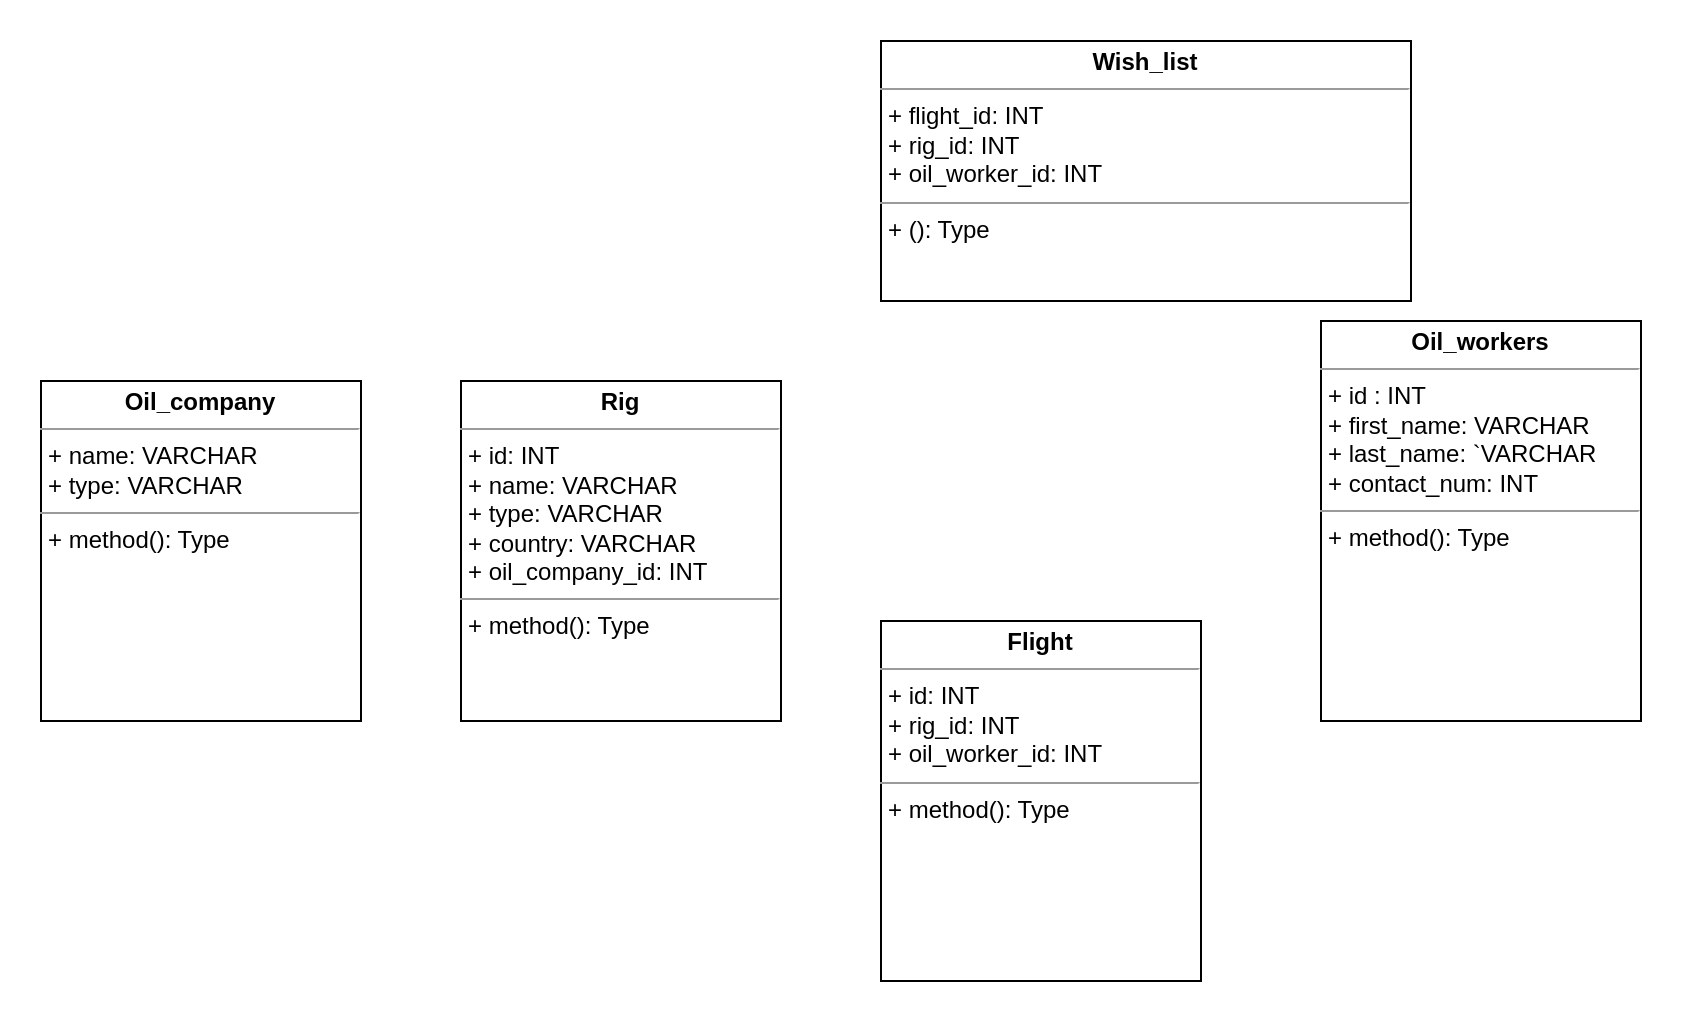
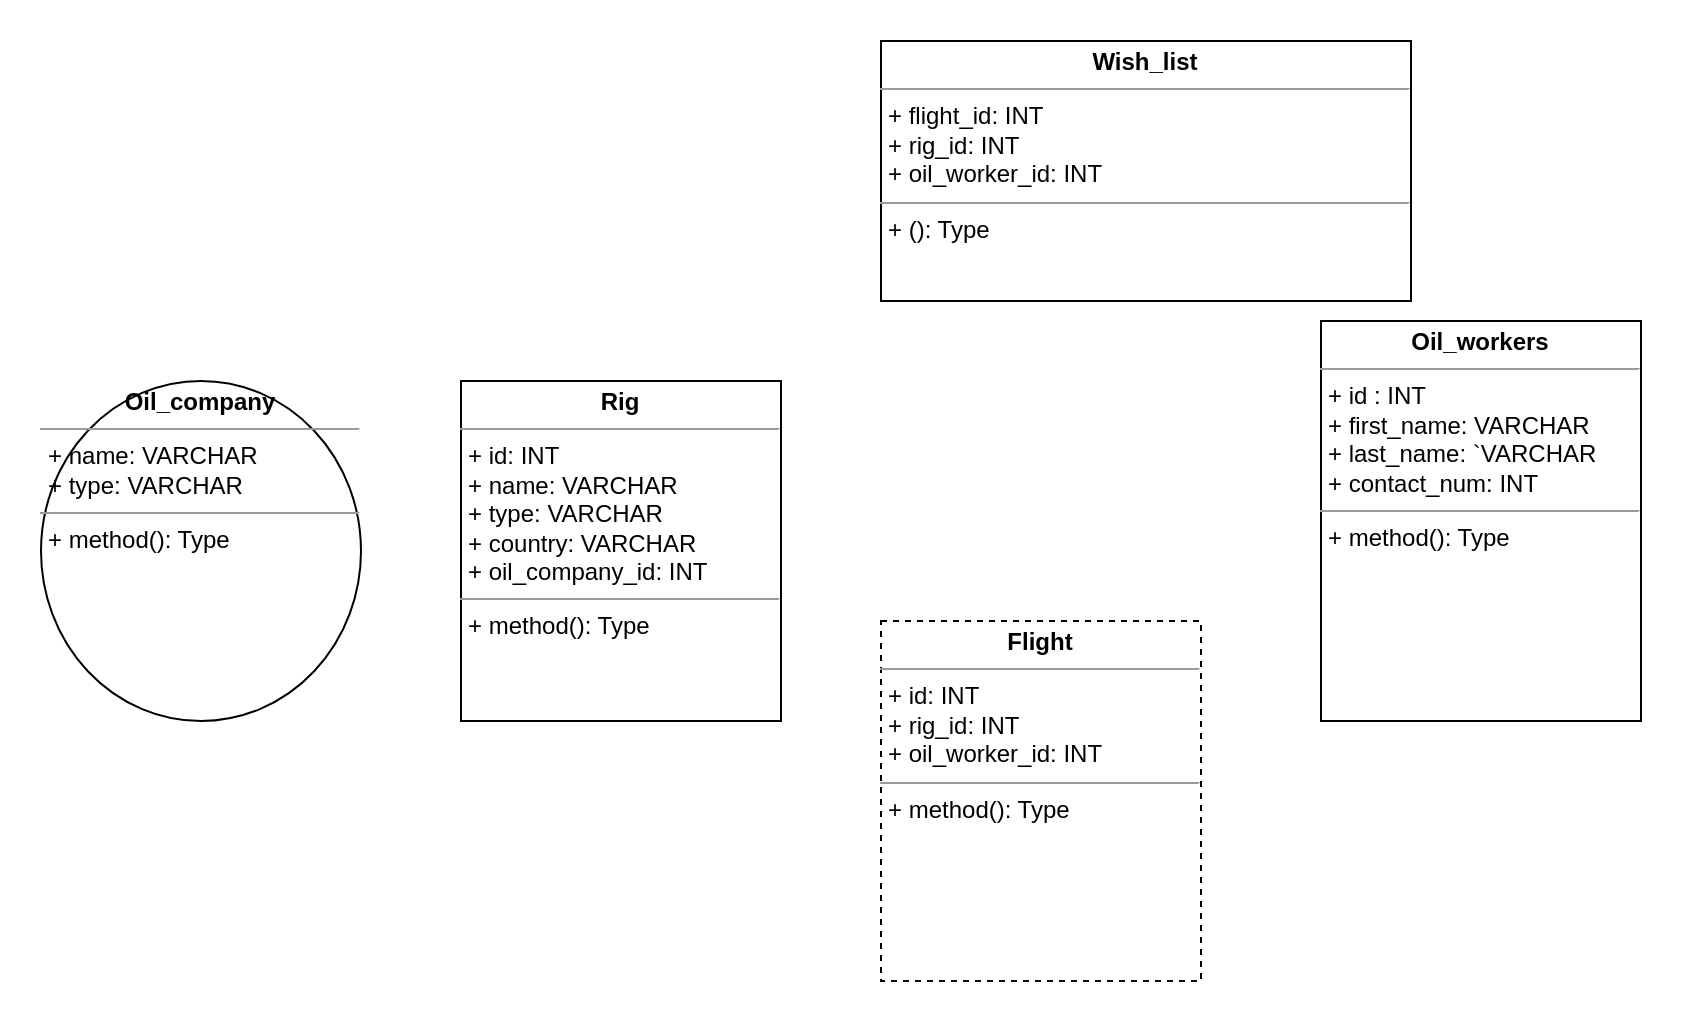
node "Oil_company + name: VARCHAR + type: VARCHAR + method(): Type": shape rectangle -> ellipse
node "Flight + id: INT + rig_id: INT + oil_worker_id: INT + method(): Type": style solid -> dashed
